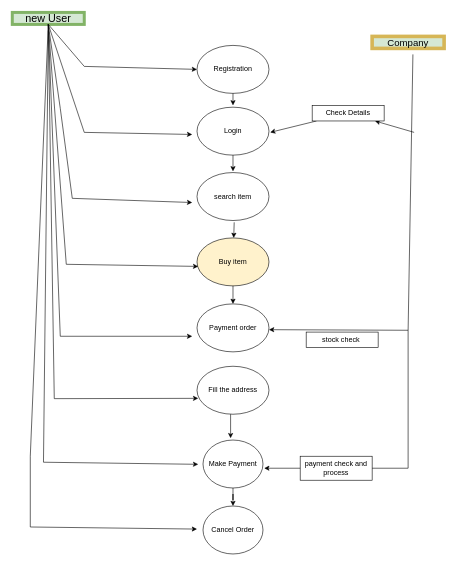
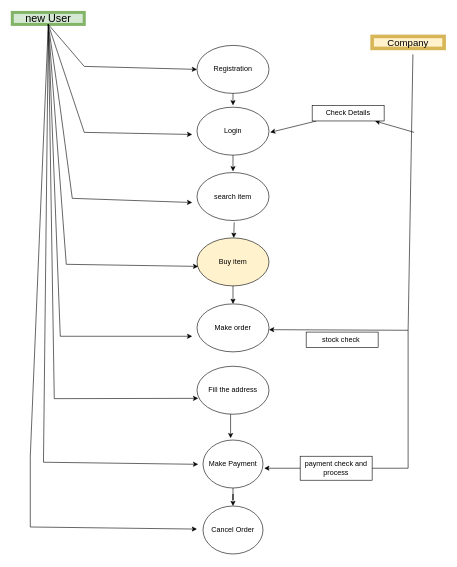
node "Company": fillcolor #d5e8d4 -> #fff2cc
node "Payment order": label "Payment order" -> "Make order"
